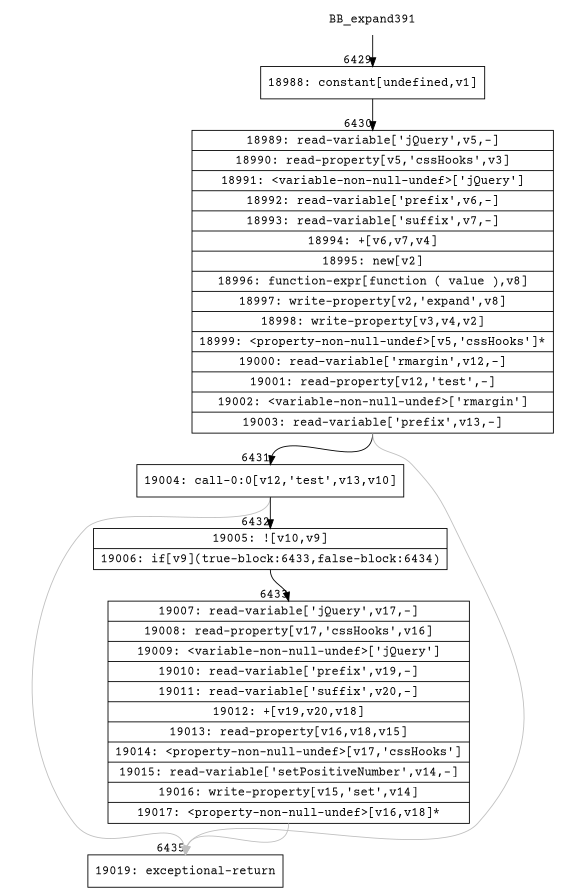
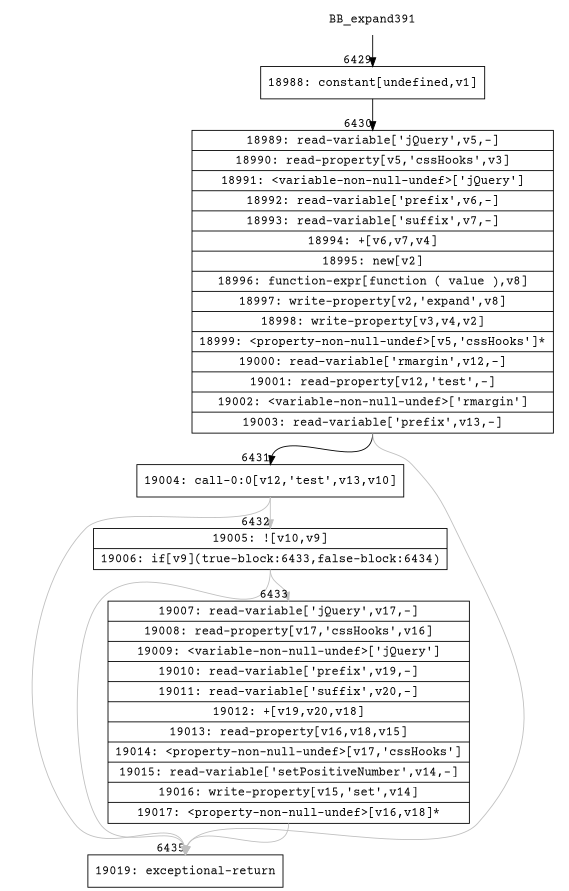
edge "19004: call-0:0[v12,'test',v13,v10]" -> "19005: ![v10,v9]": color black -> gray
edge "19005: ![v10,v9]" -> "19007: read-variable['jQuery',v17,-]": color black -> gray
edge "19005: ![v10,v9]" -> "19019: exceptional-return": added
